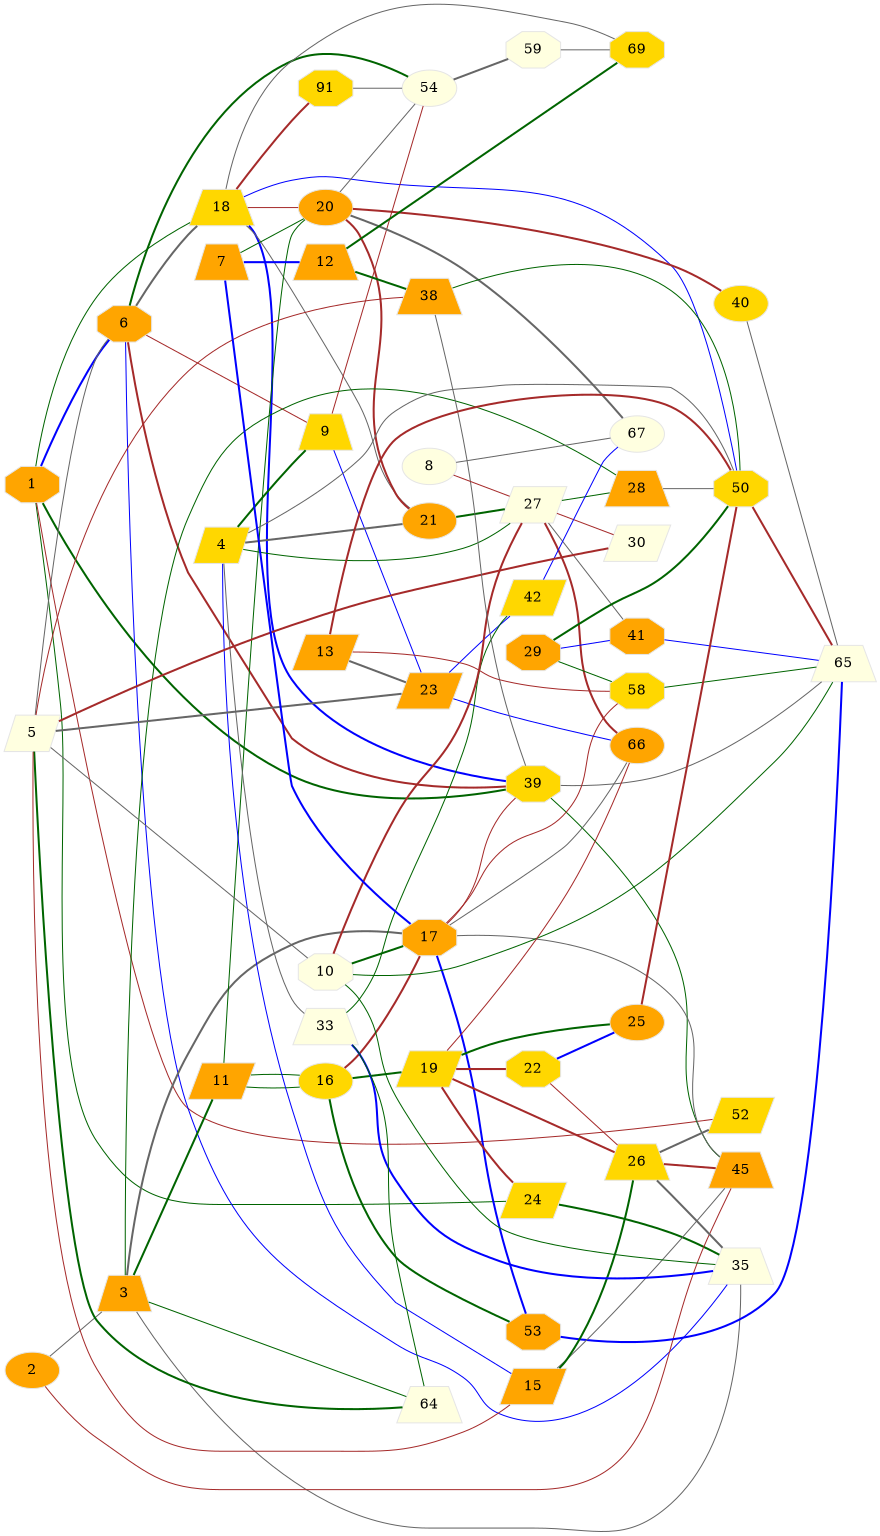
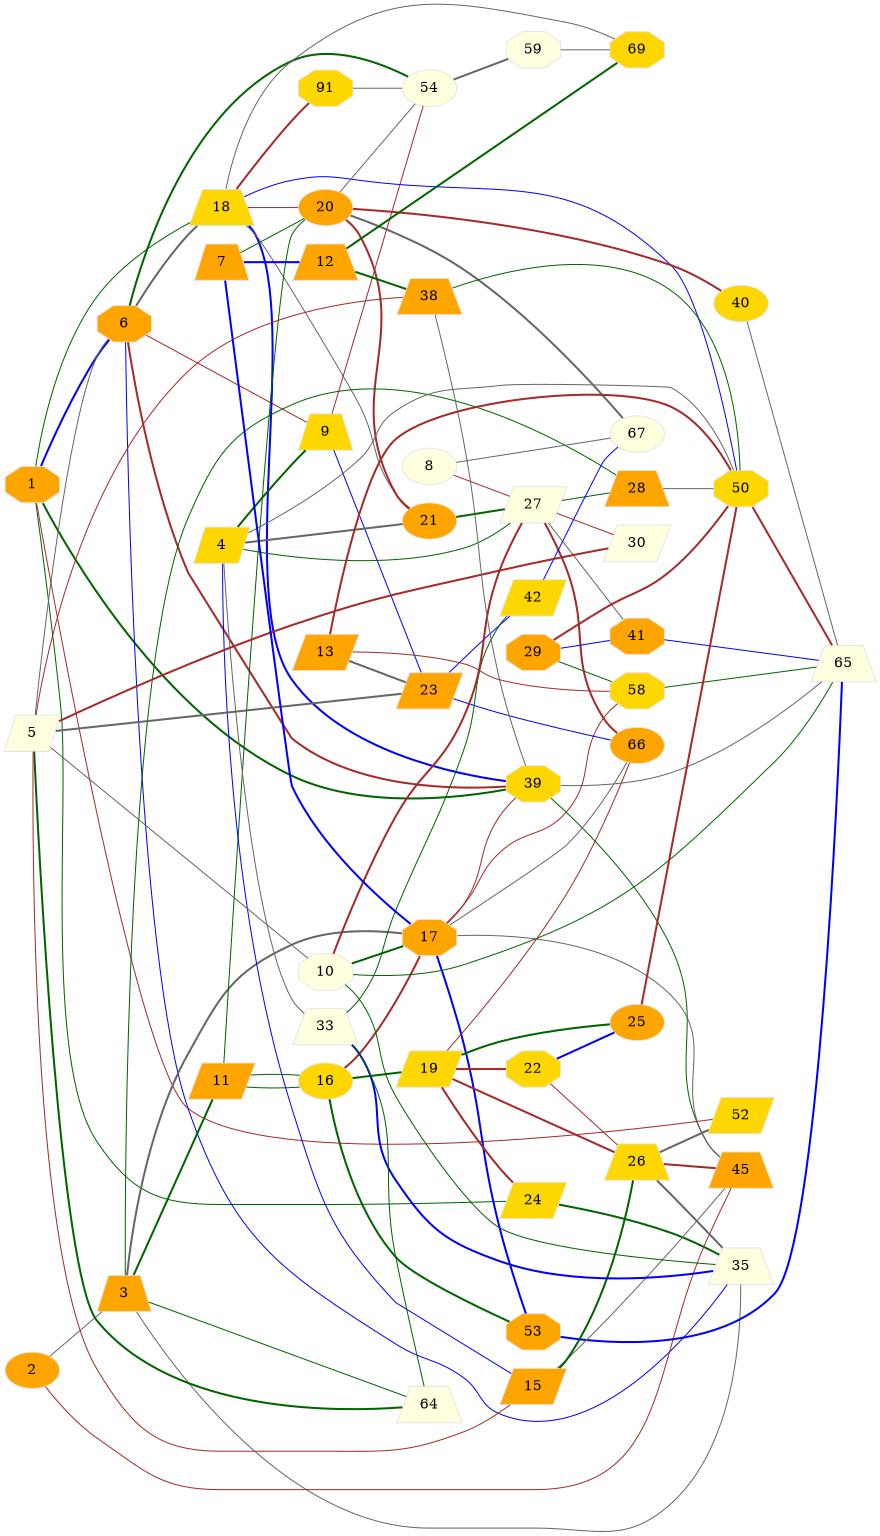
edge "50" -- "29": color darkgreen -> brown
